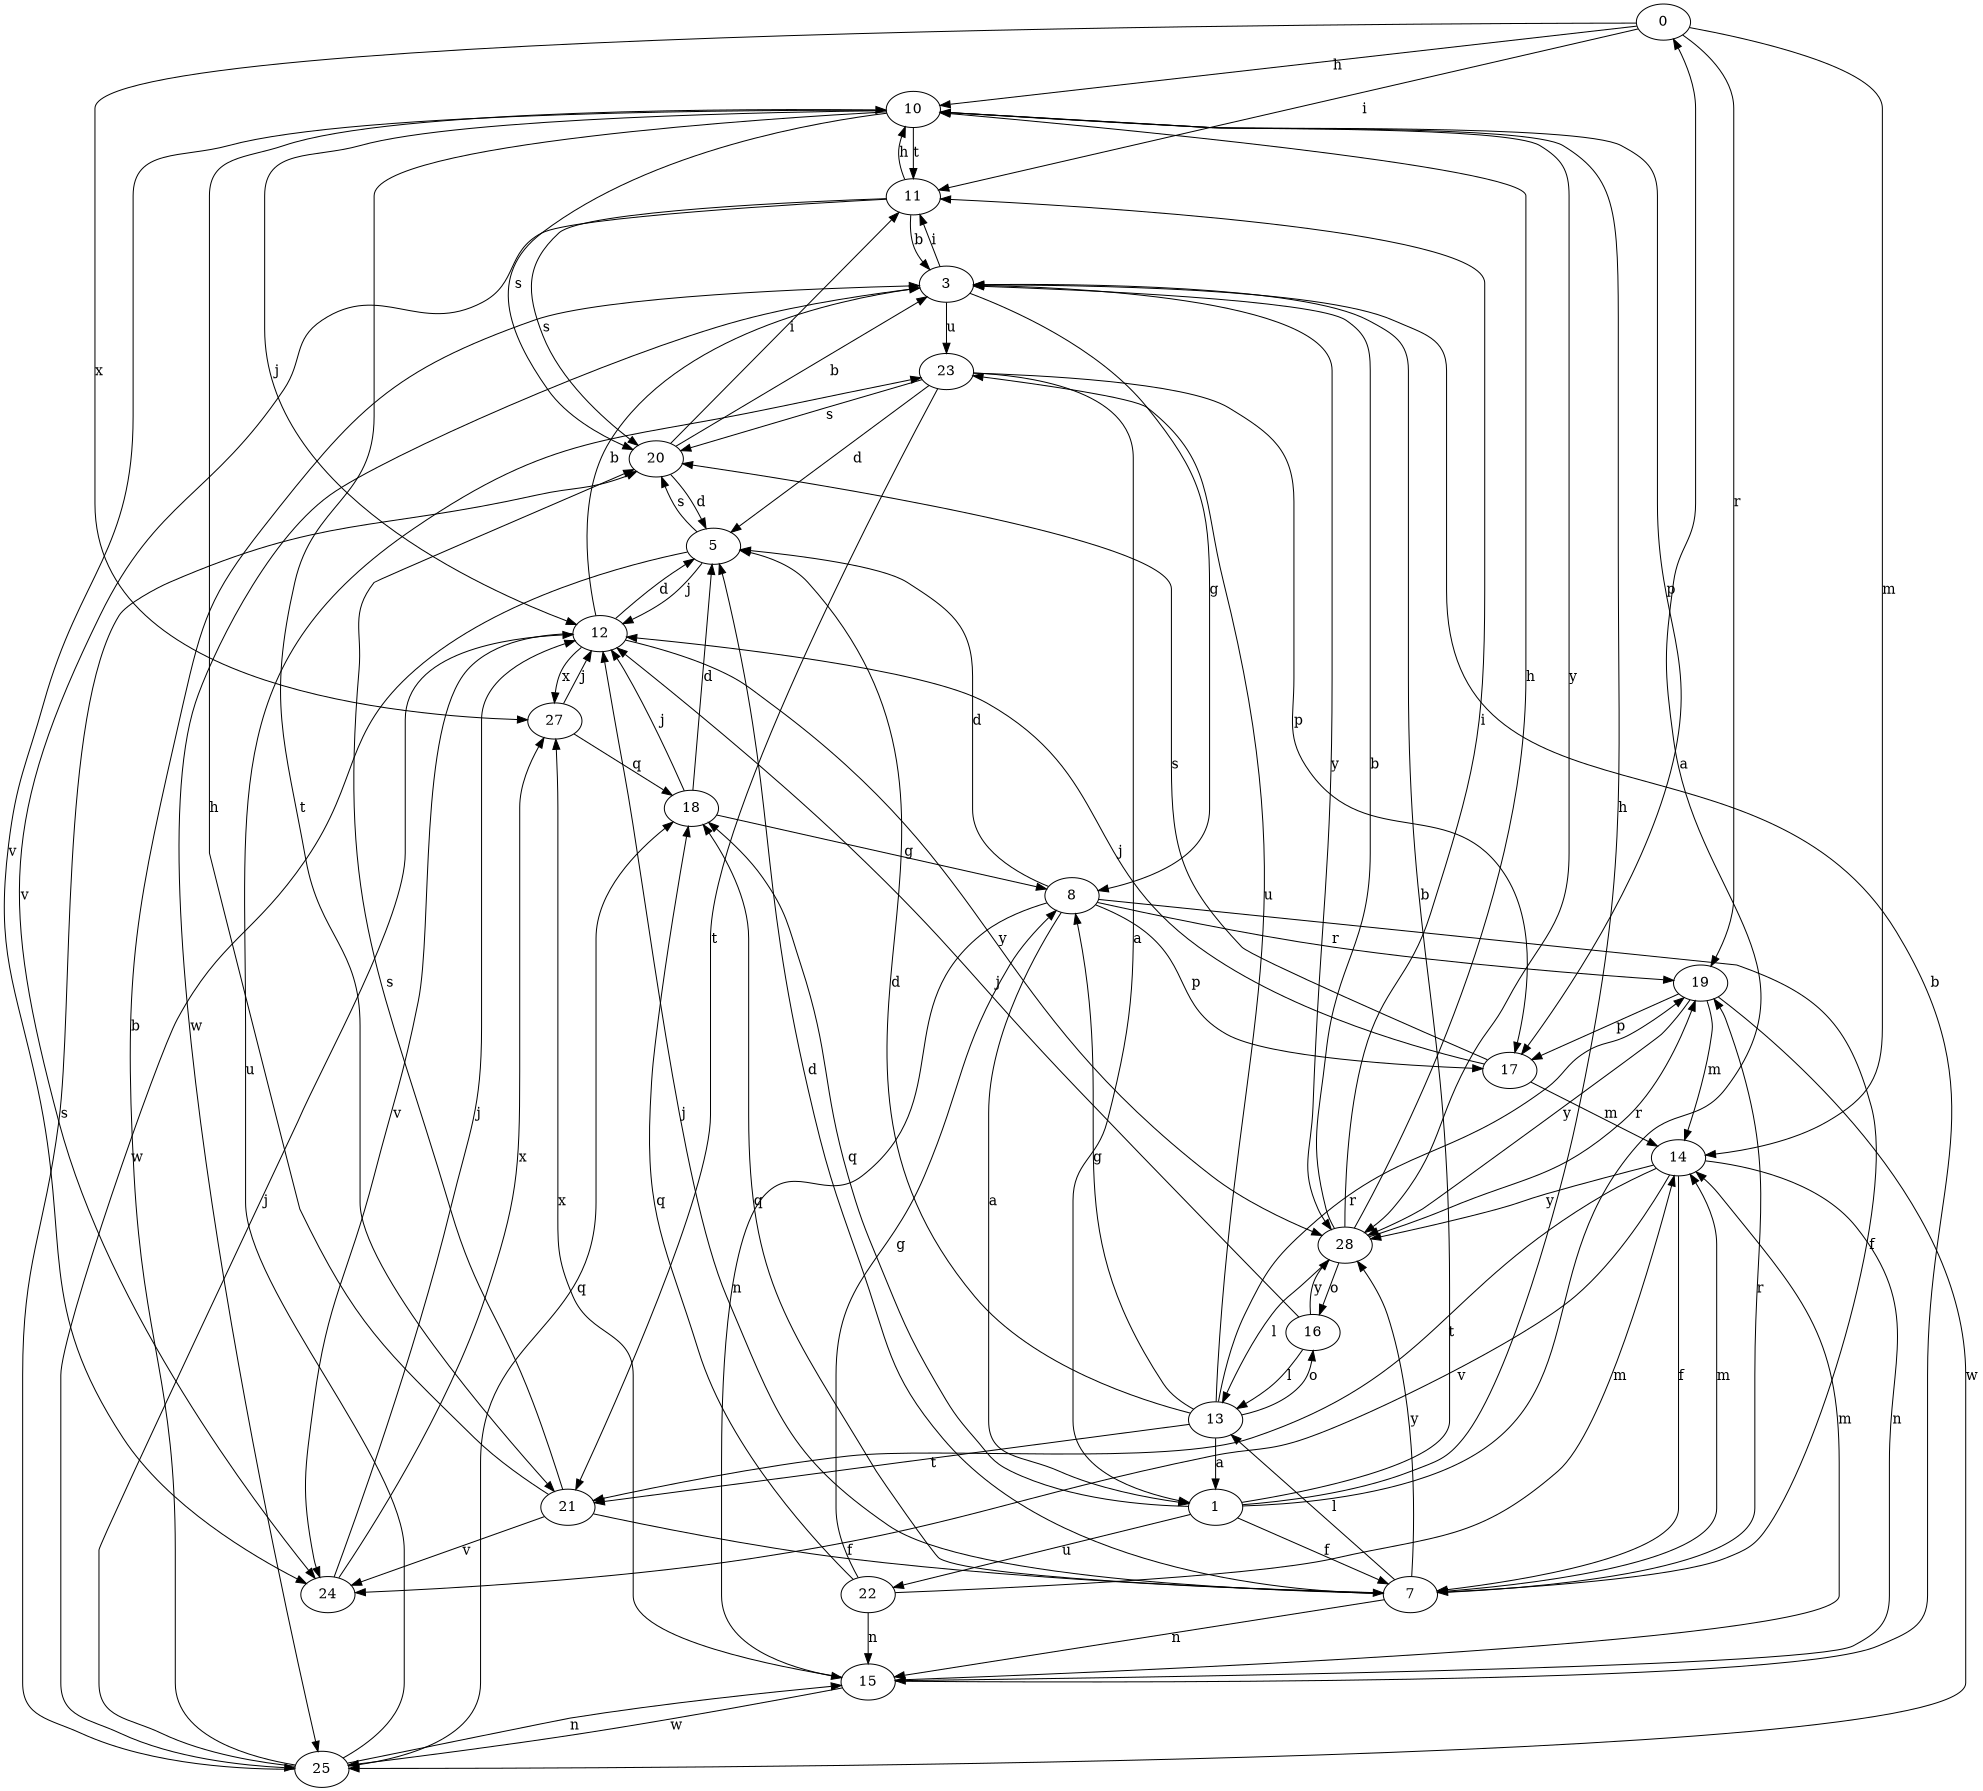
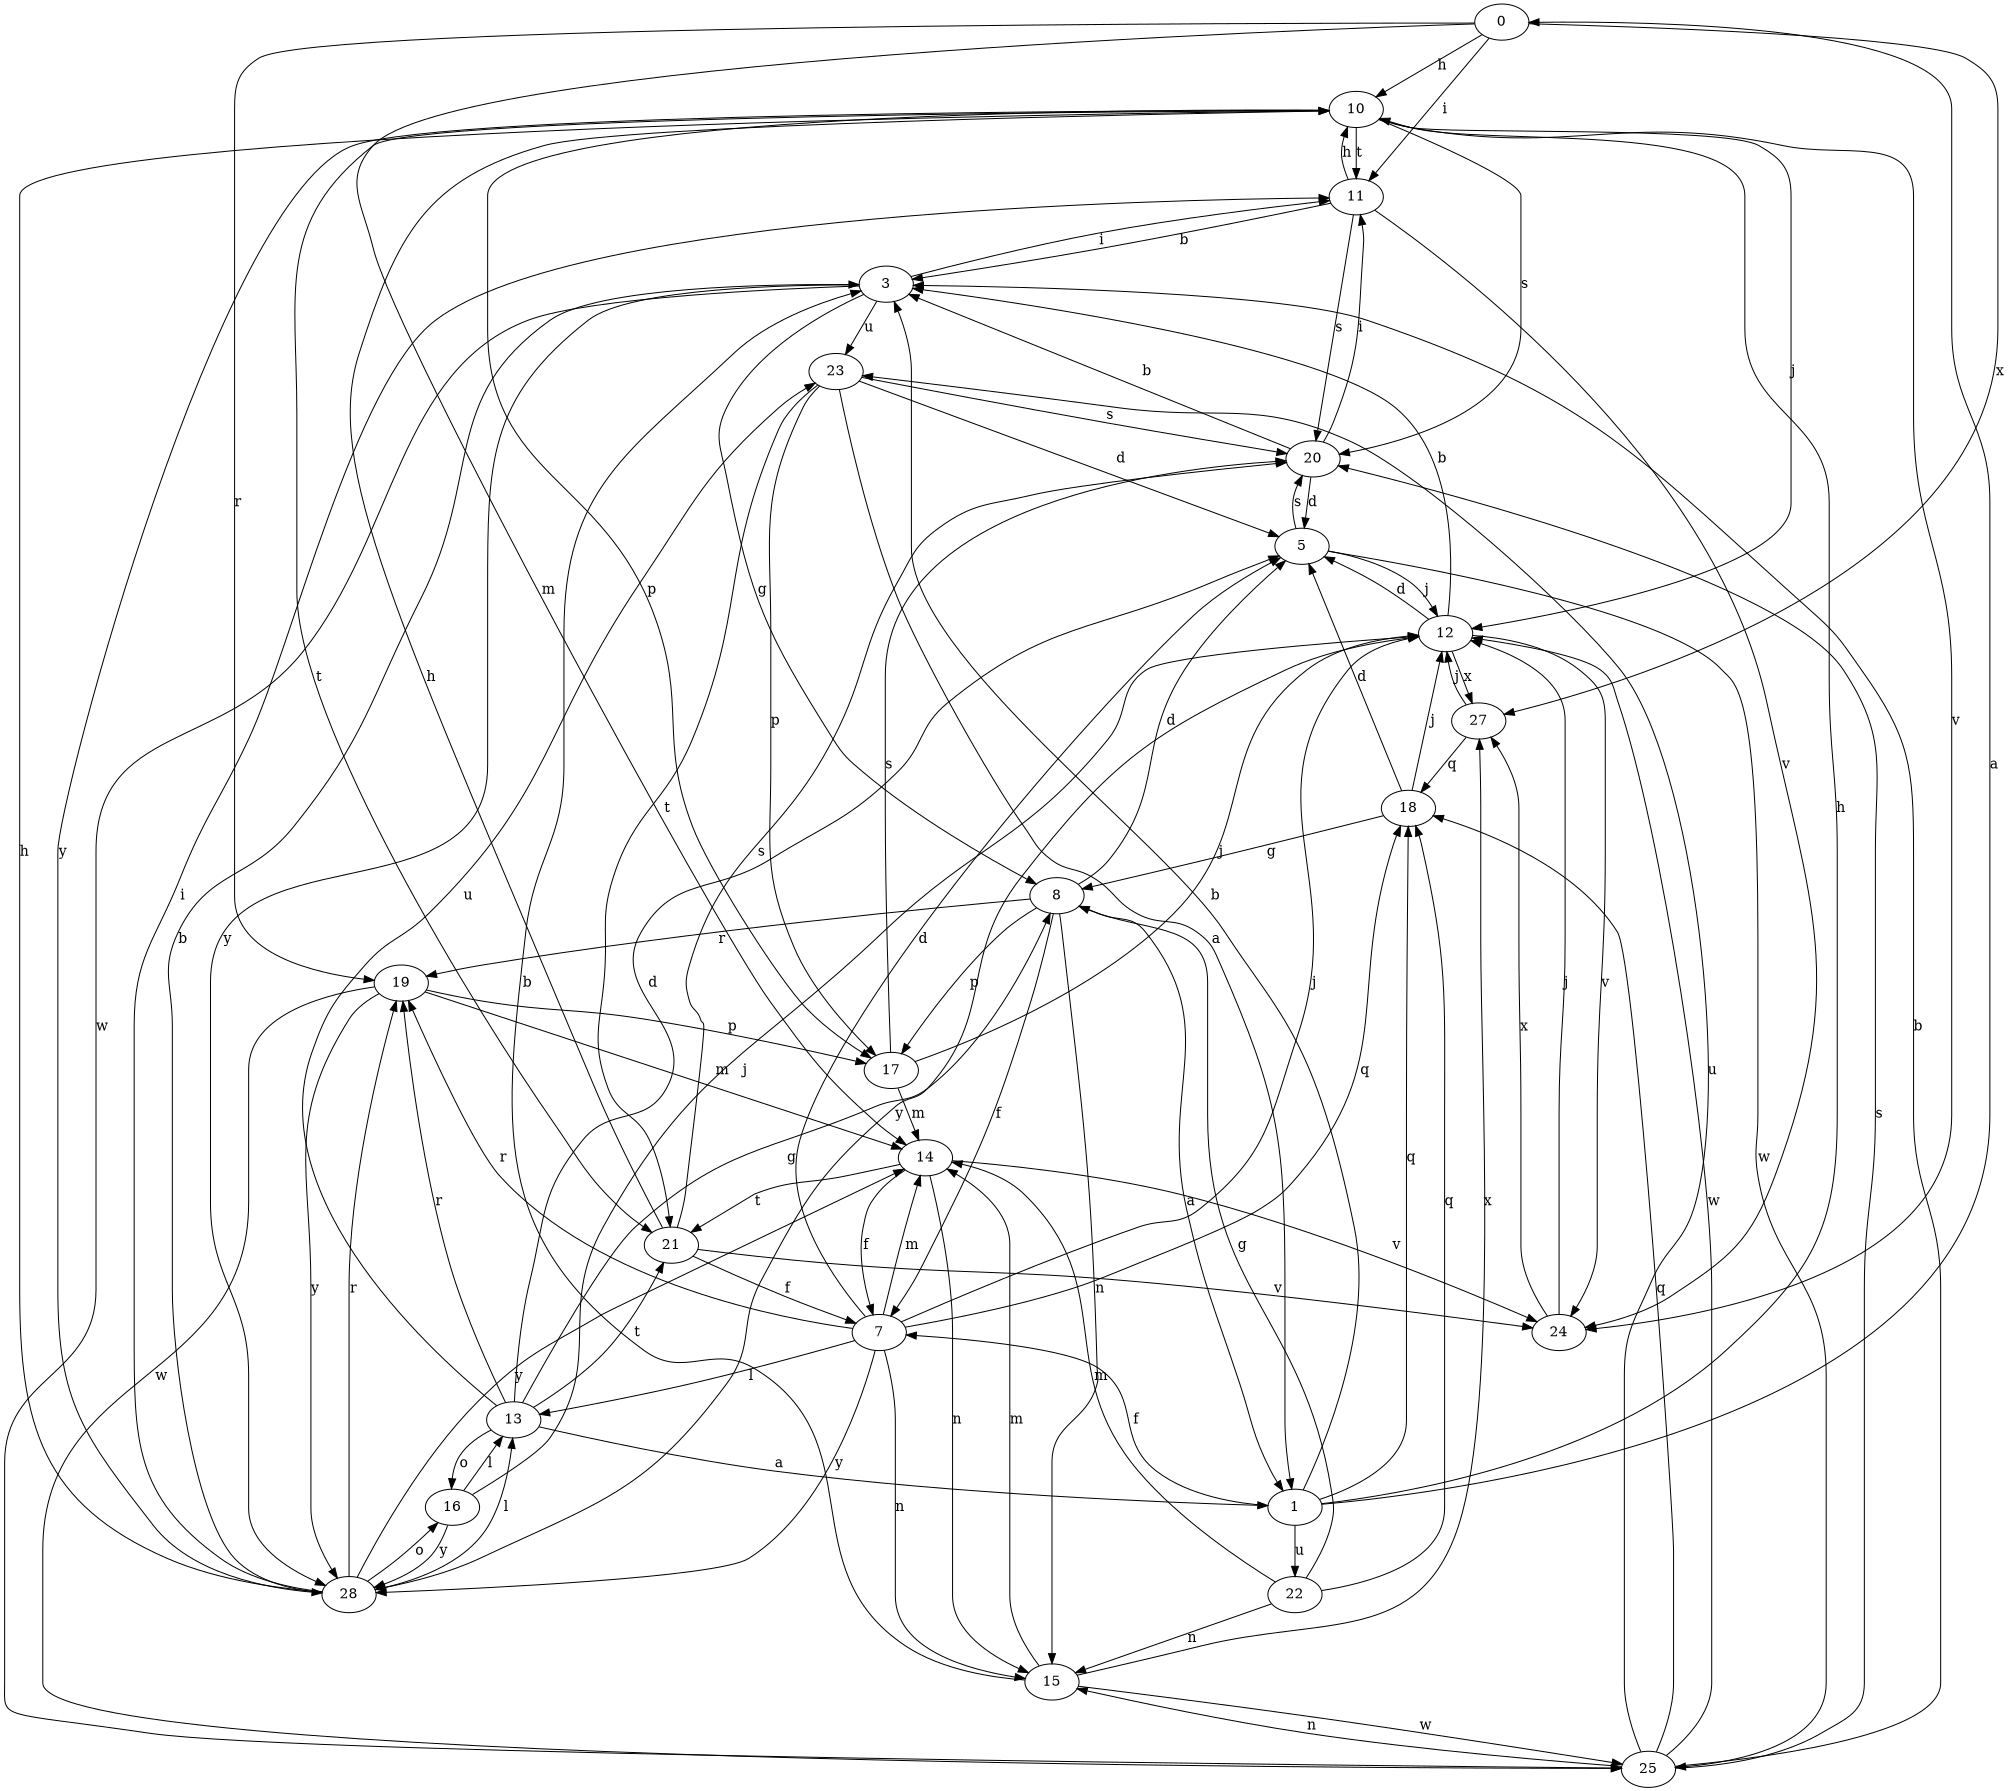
edge "25" -> "12": label "j" -> "w"
edge "14" -> "28": reversed
